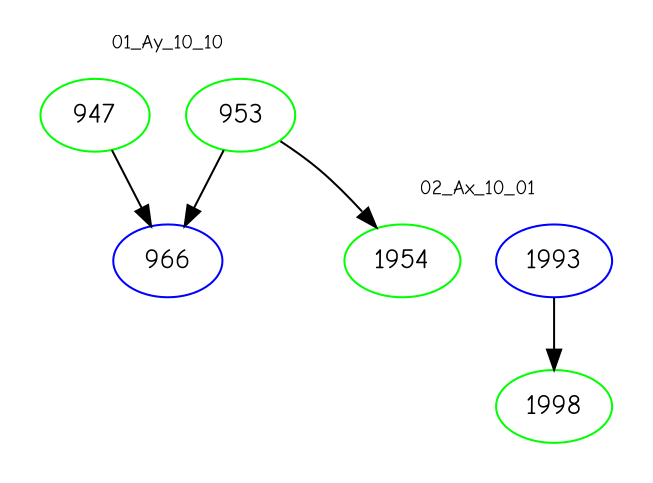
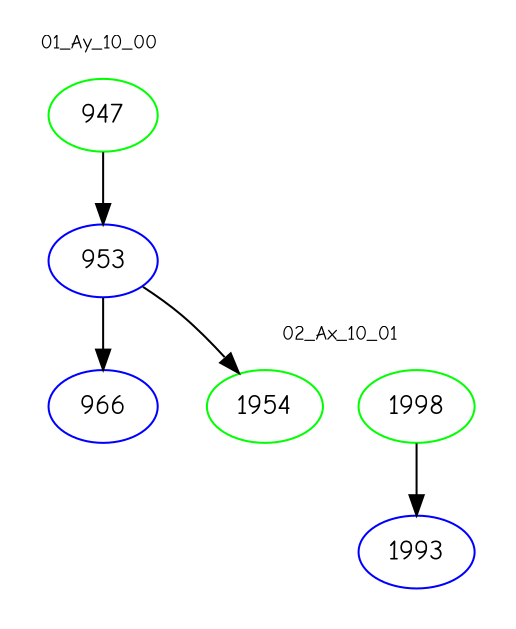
cluster "01_Ay_10_10": label "01_Ay_10_10" -> "01_Ay_10_00"
node "953": color green -> blue
edge "947" -> "966": now "947" -> "953"
edge "1993" -> "1998": reversed
